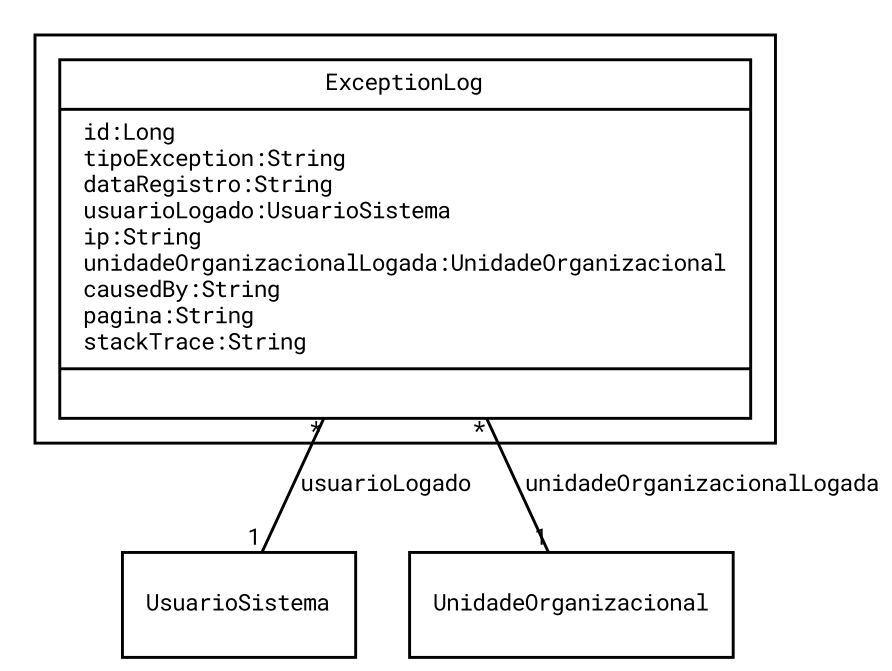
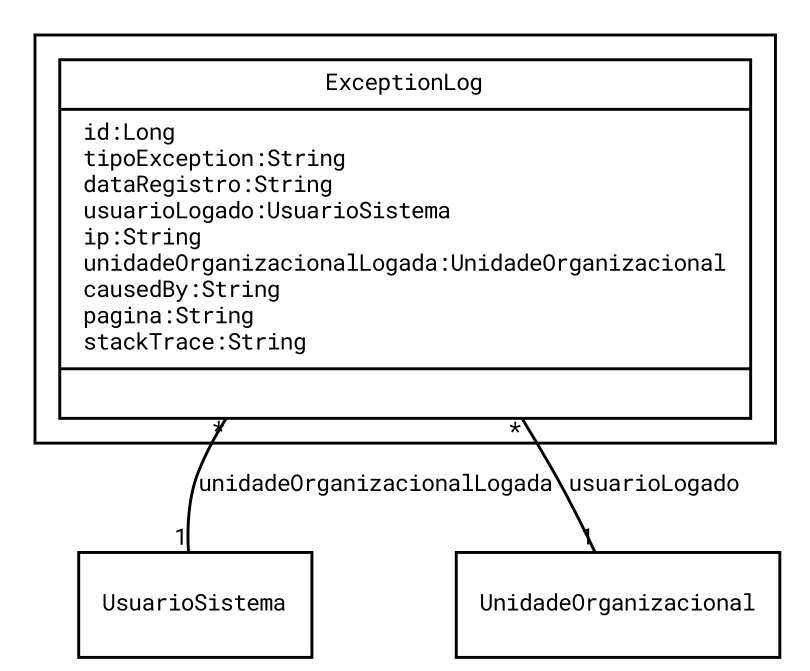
edge "ExceptionLog" -- "UsuarioSistema": label "usuarioLogado" -> "unidadeOrganizacionalLogada"
edge "ExceptionLog" -- "UnidadeOrganizacional": label "unidadeOrganizacionalLogada" -> "usuarioLogado"
